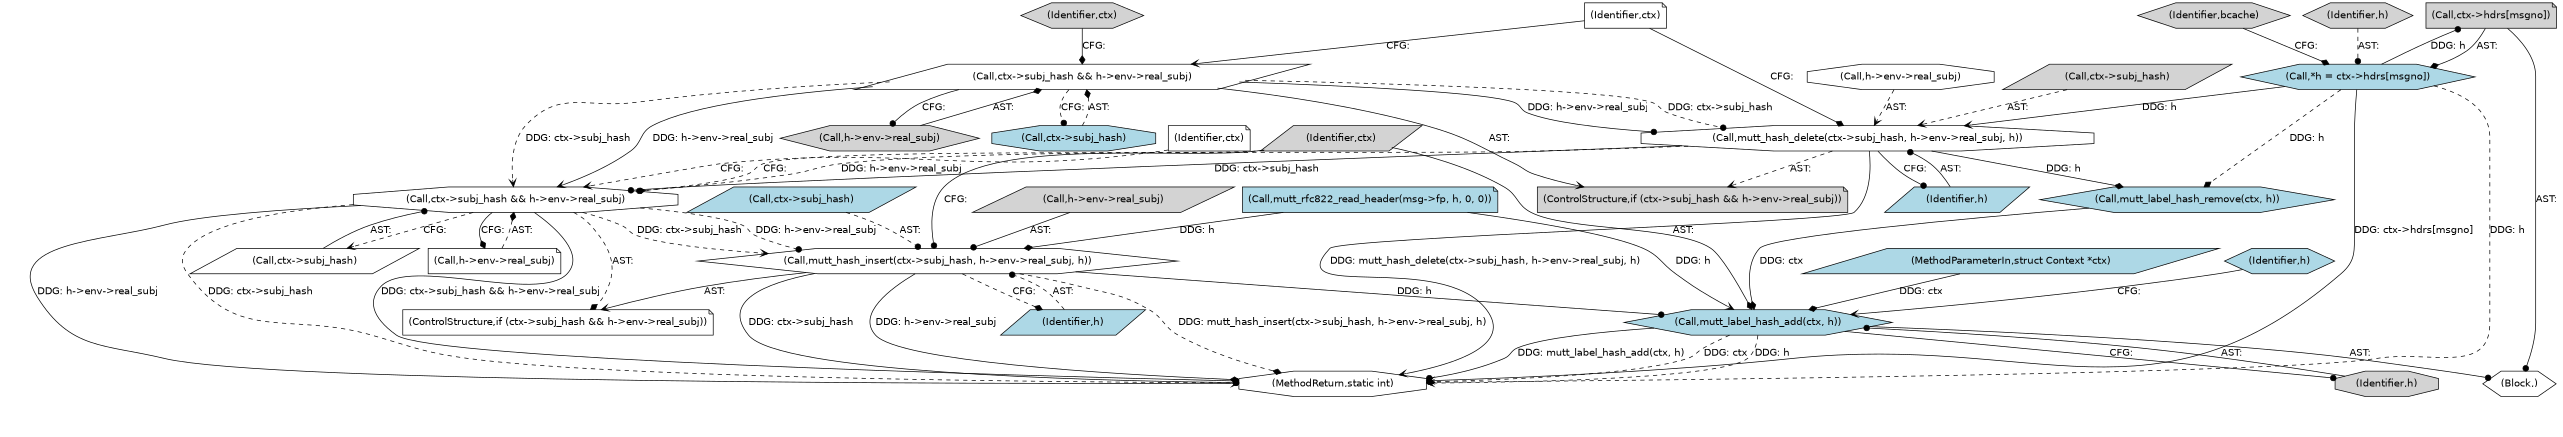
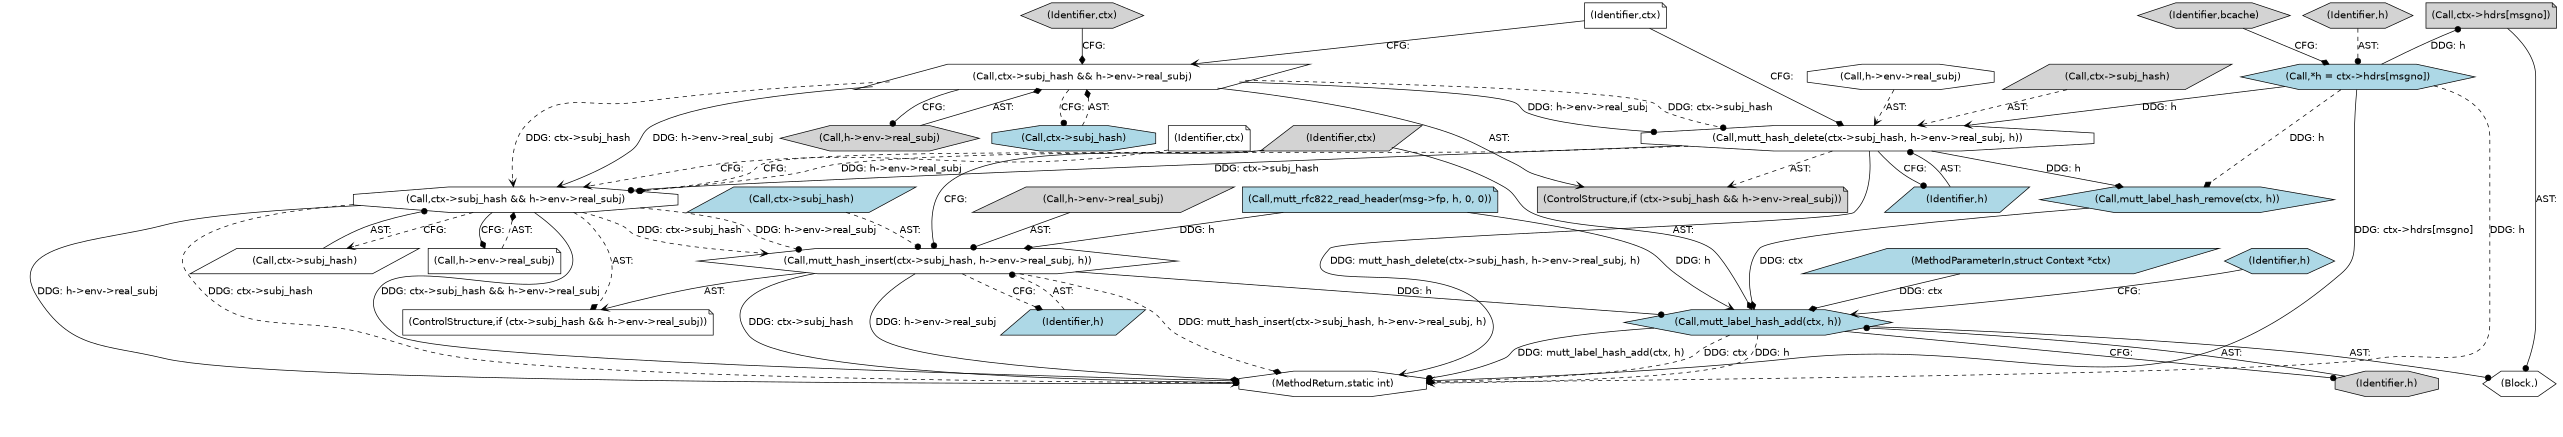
edge "(Call,ctx->hdrs[msgno])" -> "(Call,*h = ctx->hdrs[msgno])": removed, label "AST:"
